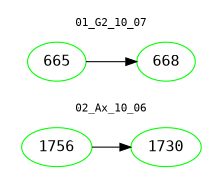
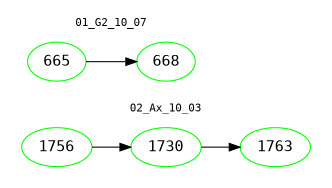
cluster "02_Ax_10_06": label "02_Ax_10_06" -> "02_Ax_10_03"
node "1763": added
